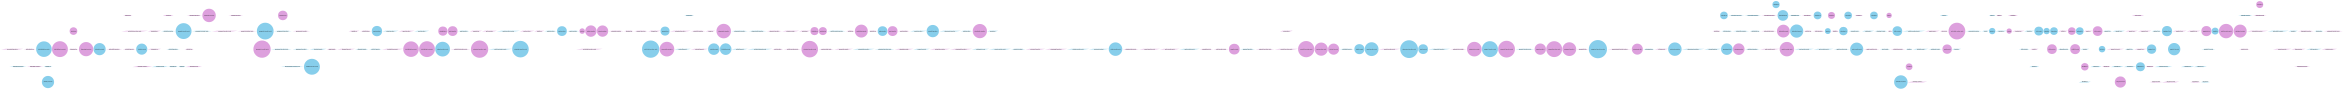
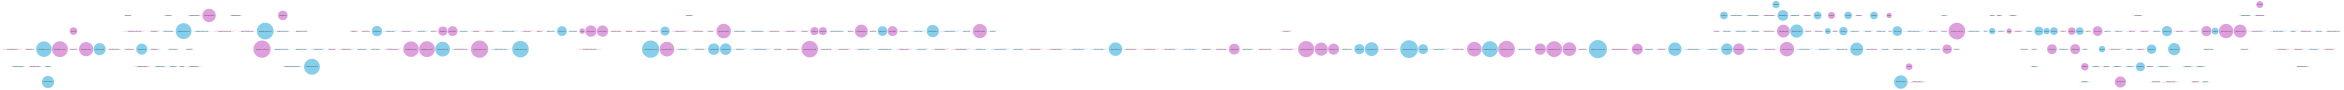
node "com.google.android:annotations:jar:4.1.1.4:runtime": added
